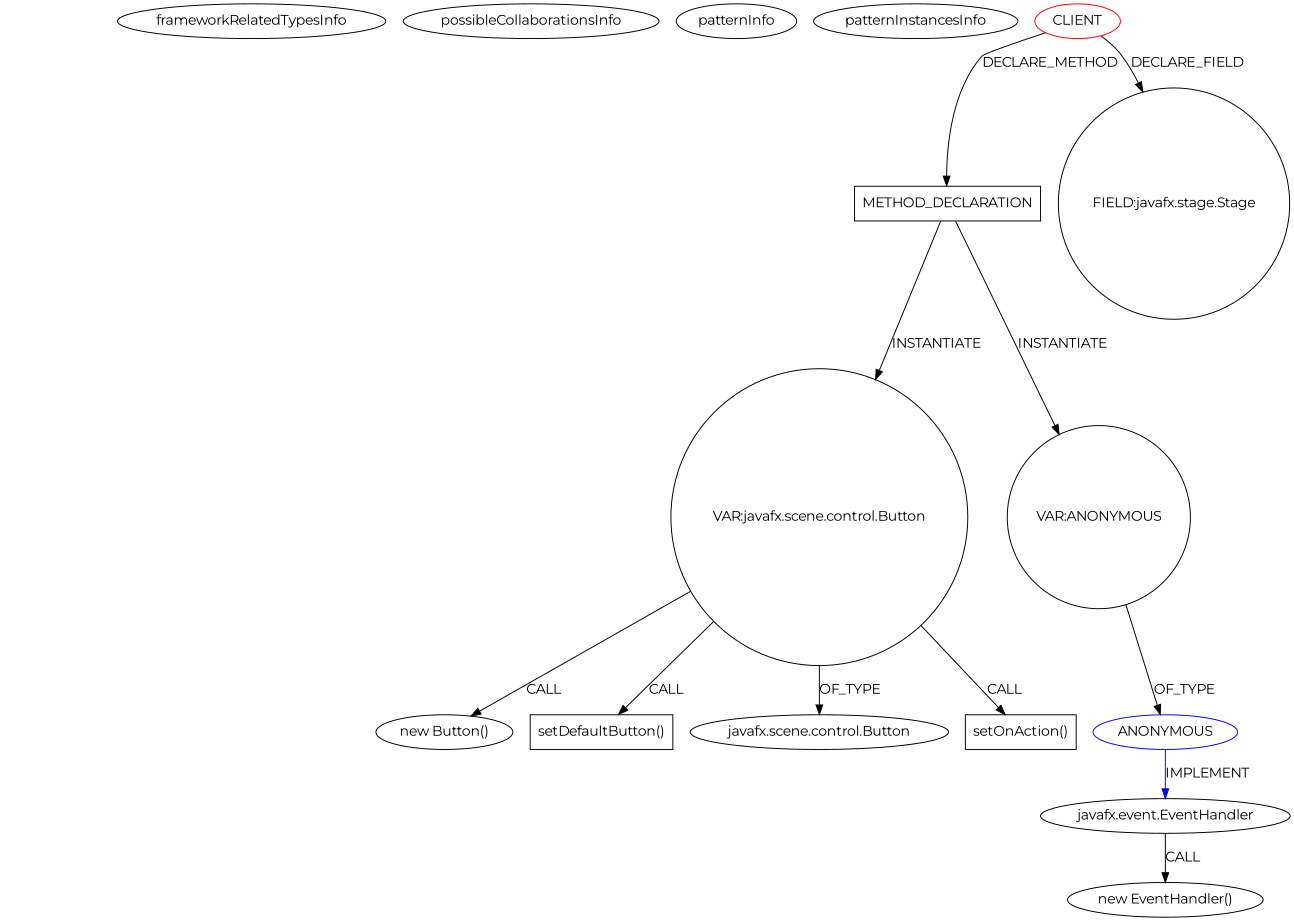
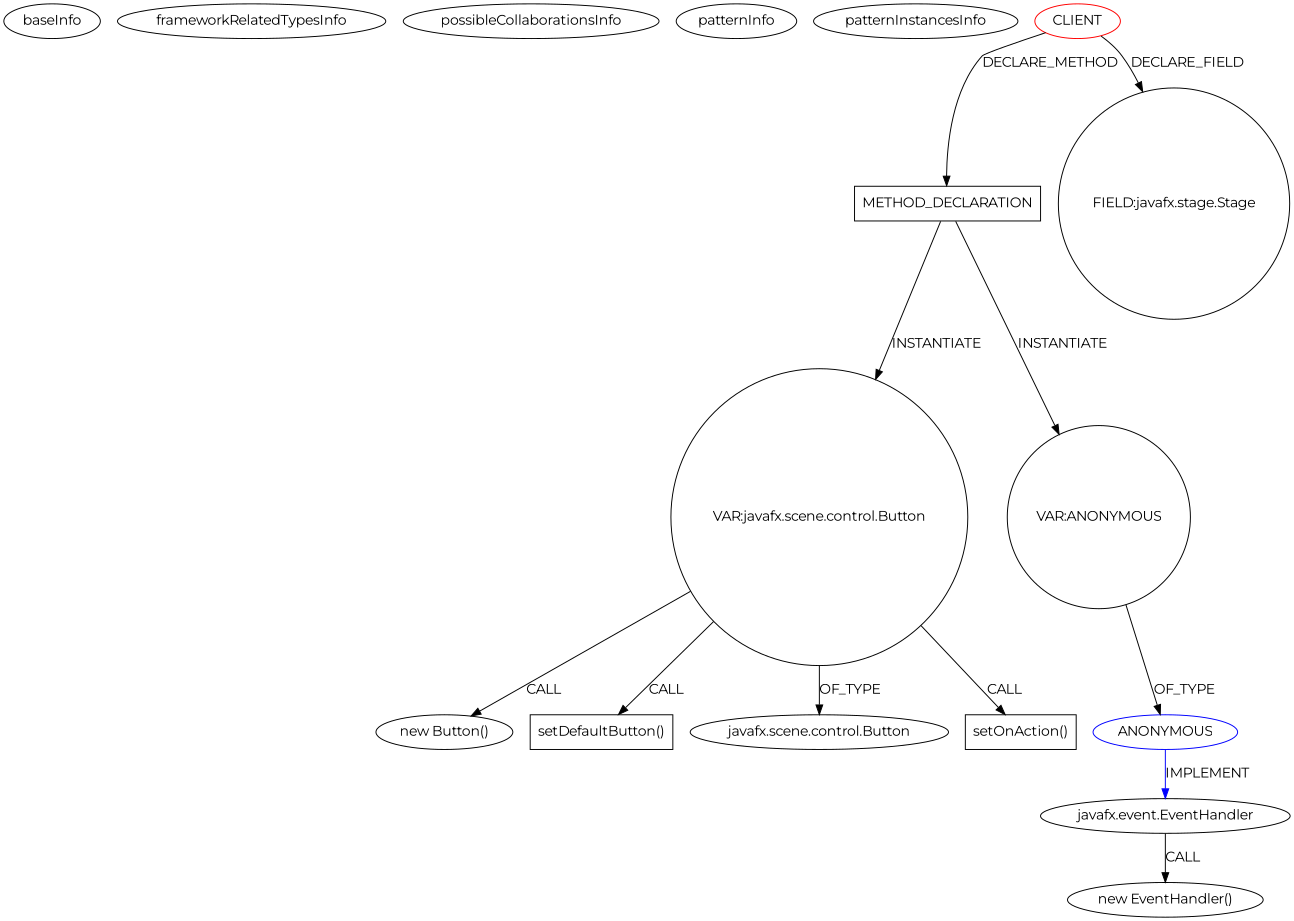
node "baseInfo": added
